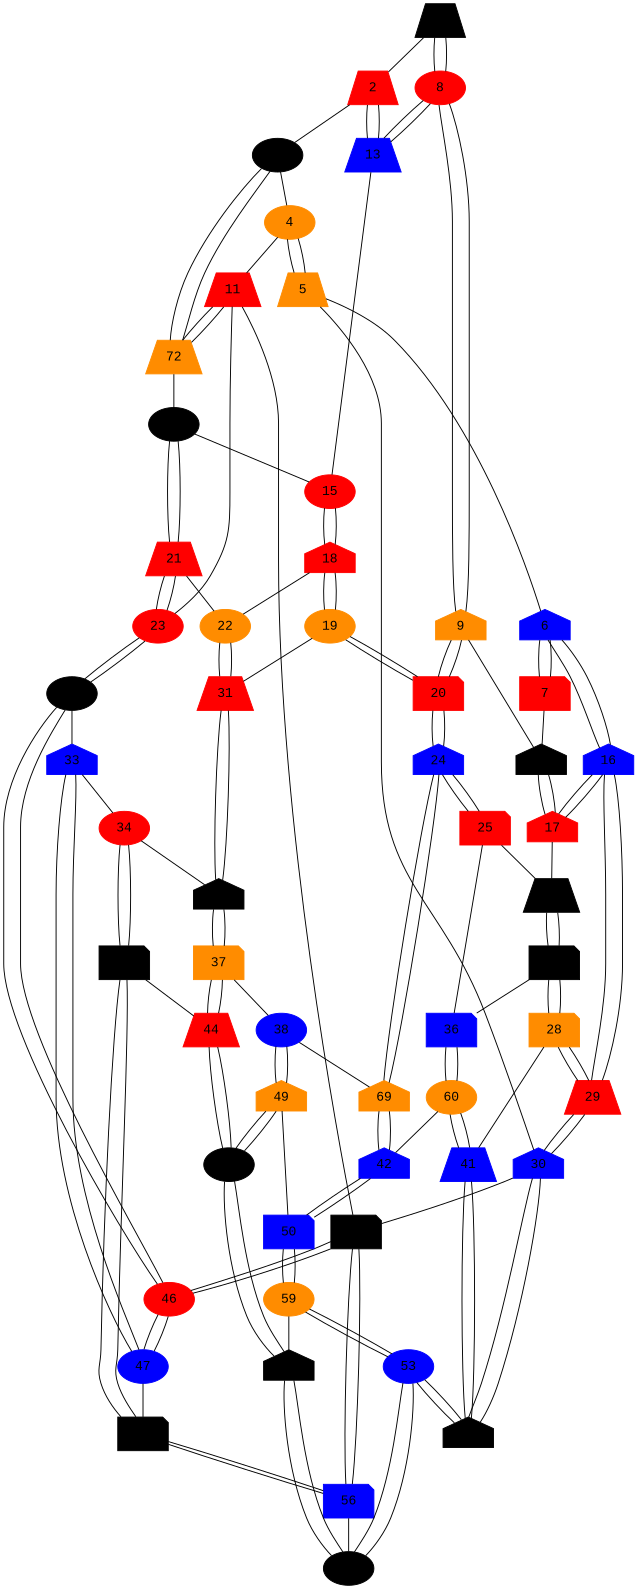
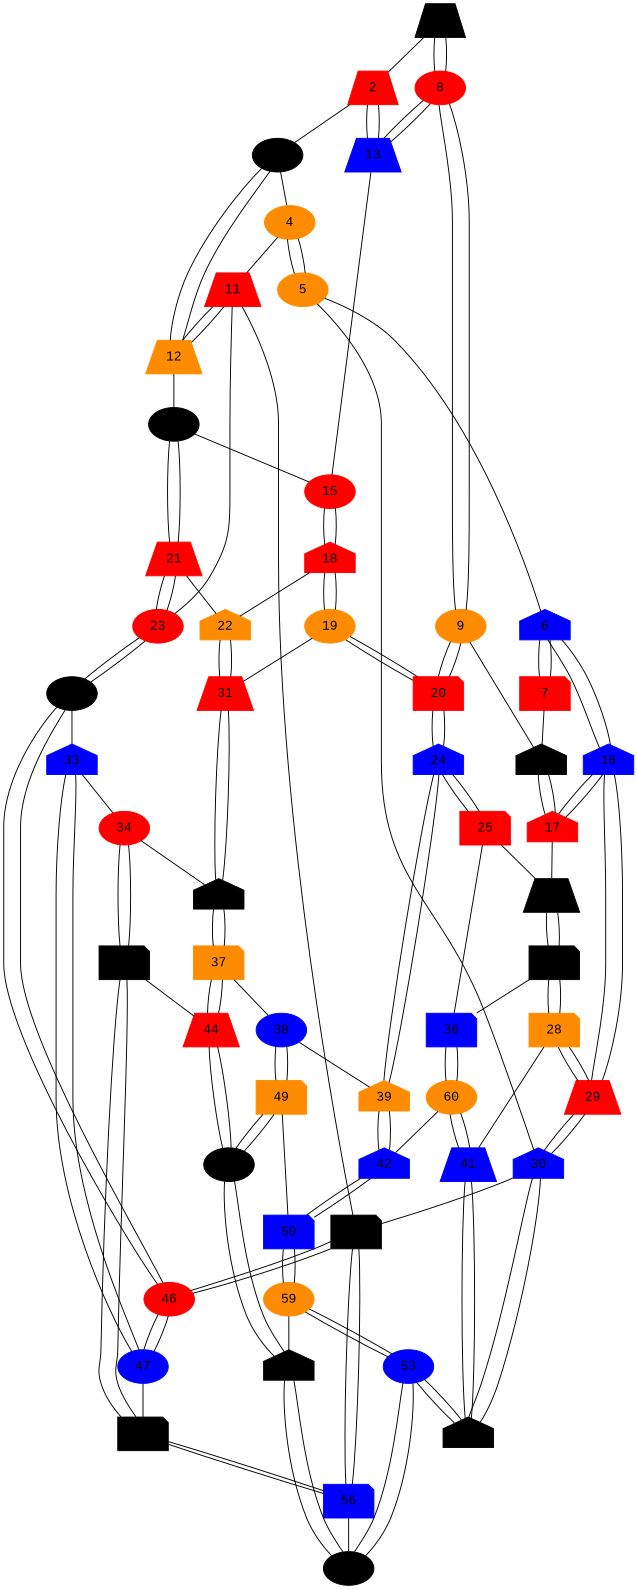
node "5": shape trapezium -> ellipse
node "72": label "72" -> "12"
node "22": shape ellipse -> house
node "9": shape house -> ellipse
node "49": shape house -> note
node "69": label "69" -> "39"
